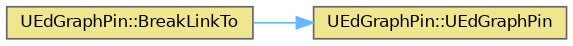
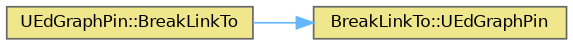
node "UEdGraphPin::UEdGraphPin": label "UEdGraphPin::UEdGraphPin" -> "BreakLinkTo::UEdGraphPin"
